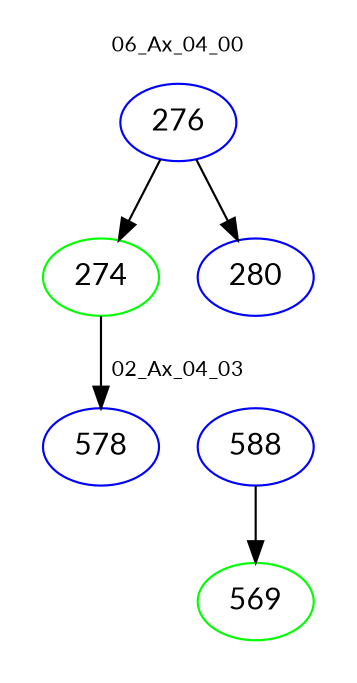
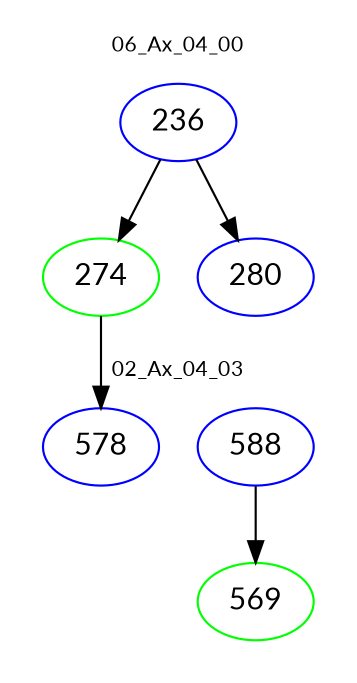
node "276": label "276" -> "236"
